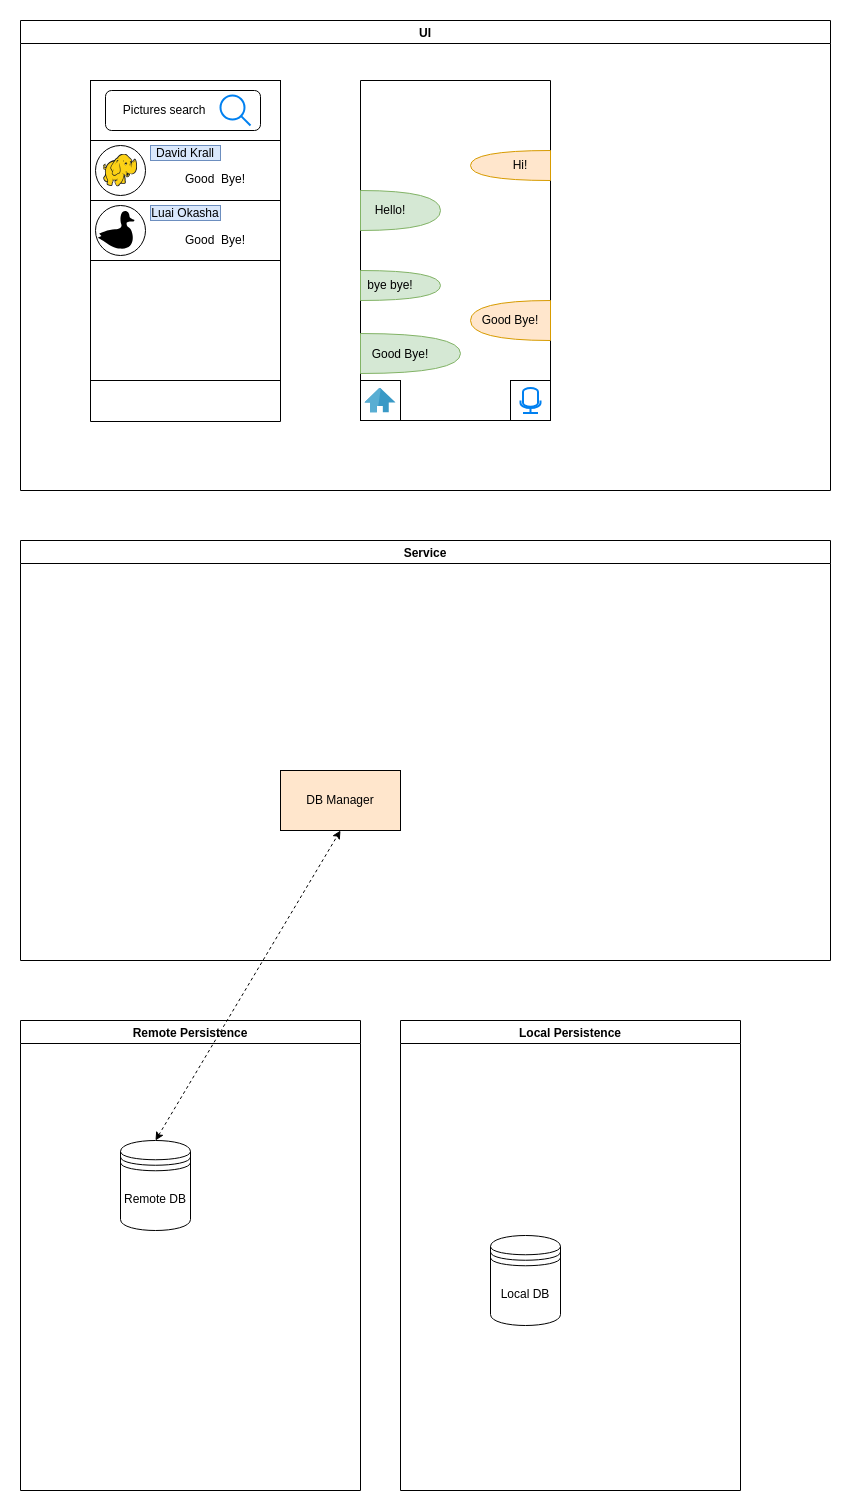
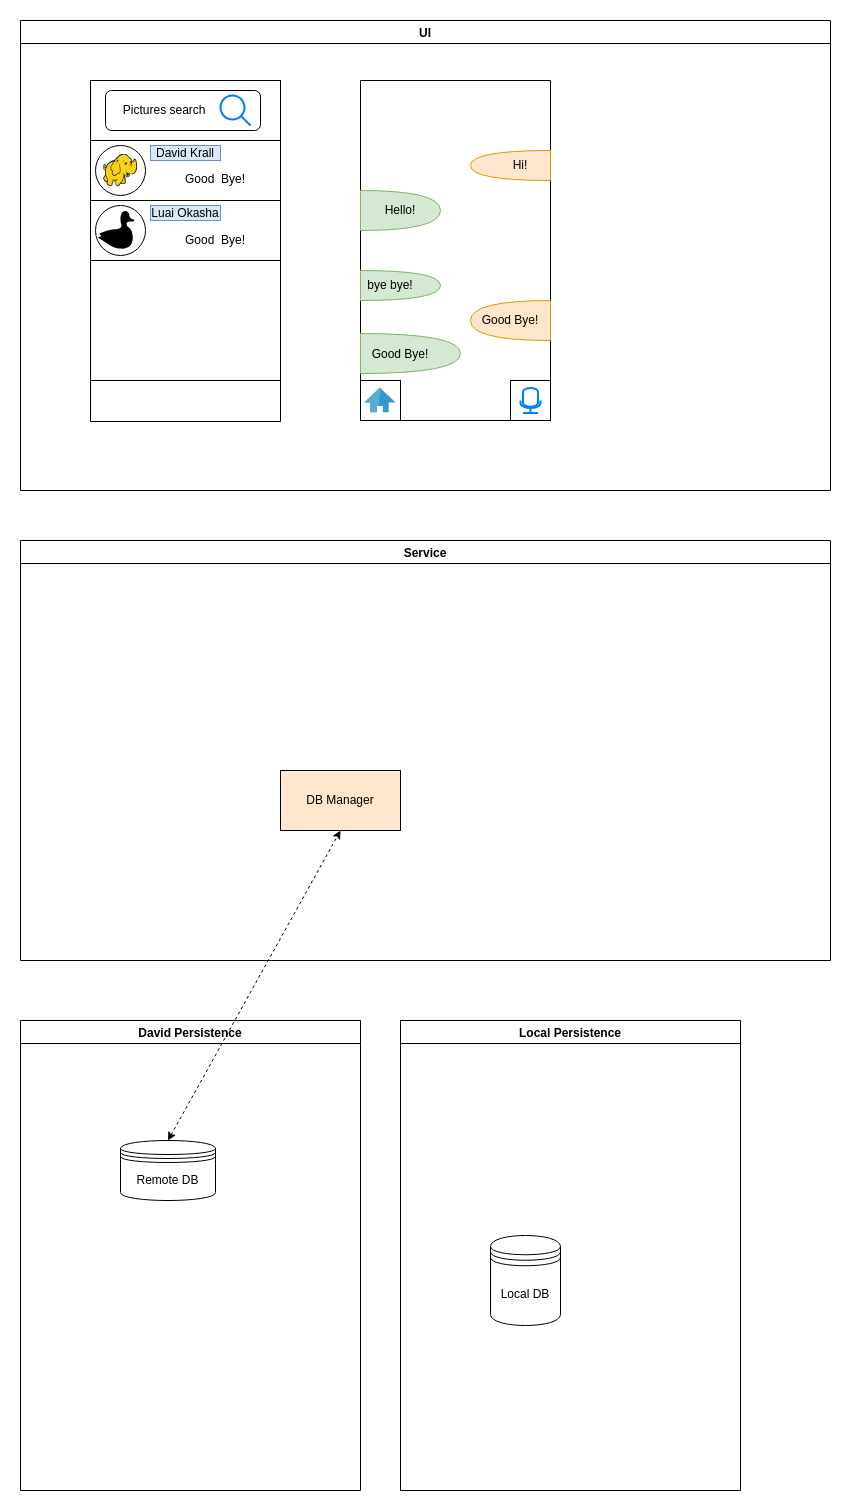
node "Hello!": moved (391, 211) -> (401, 211)
node "Remote Persistence": label "Remote Persistence" -> "David Persistence"
node "Remote DB": size 70x90 -> 95x60
